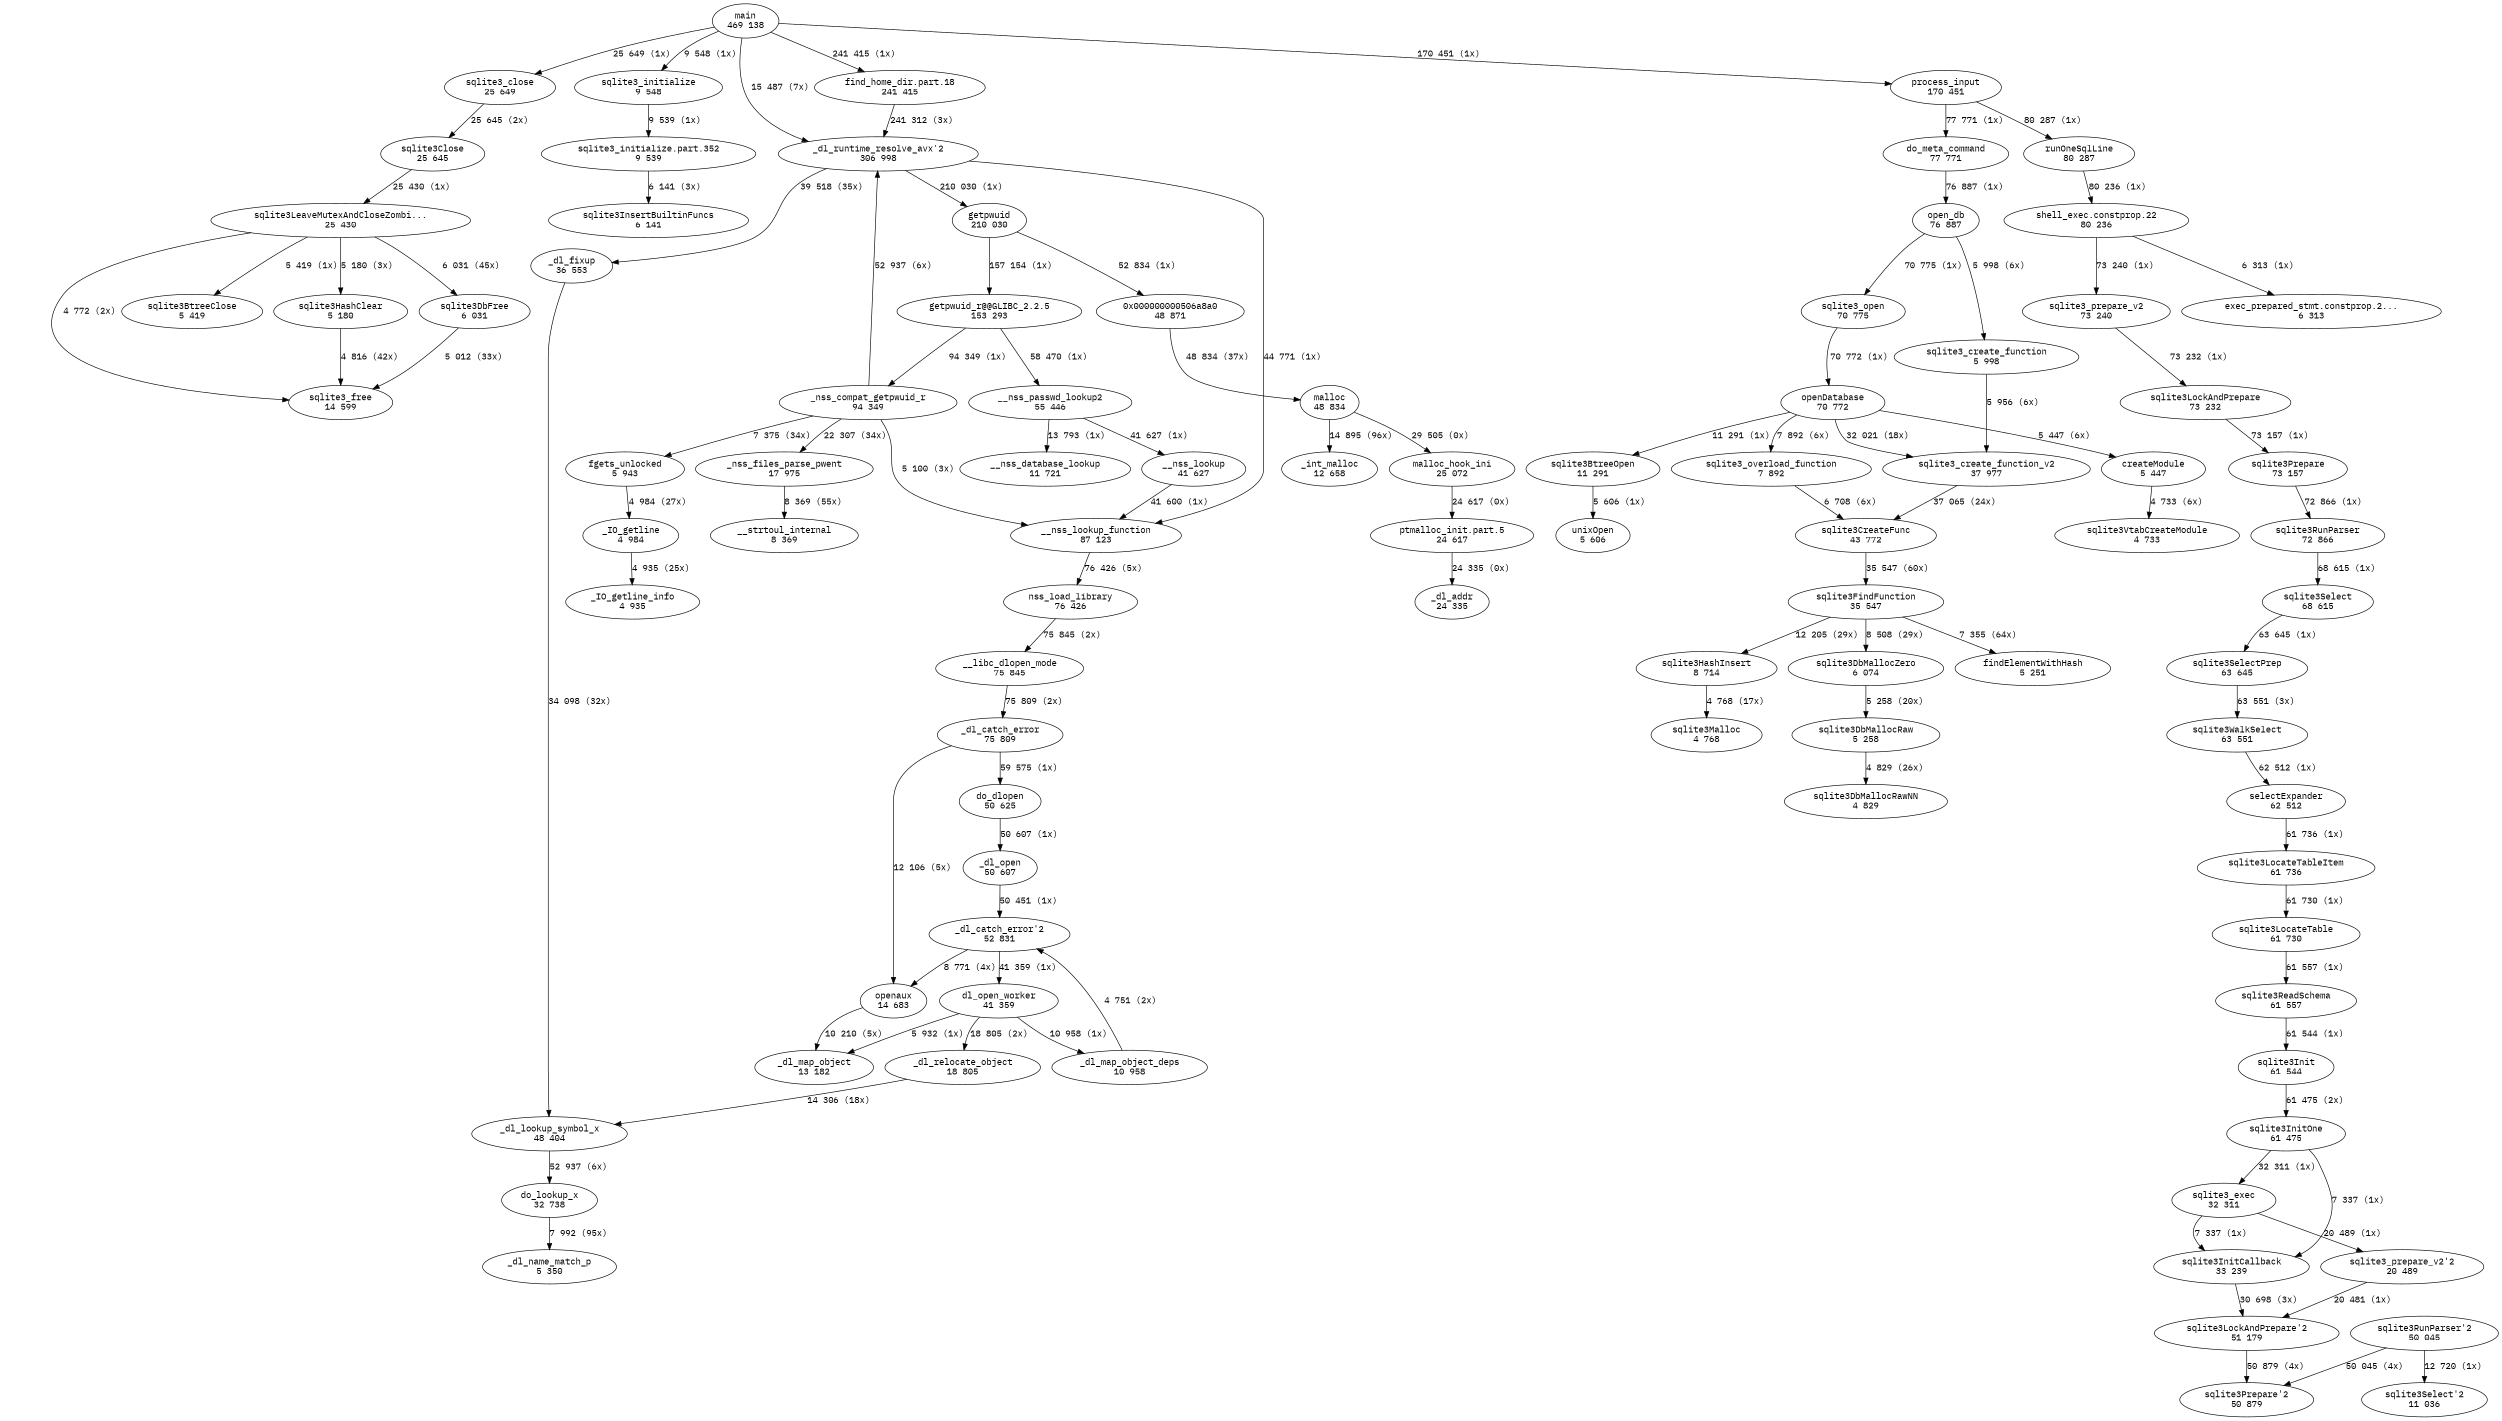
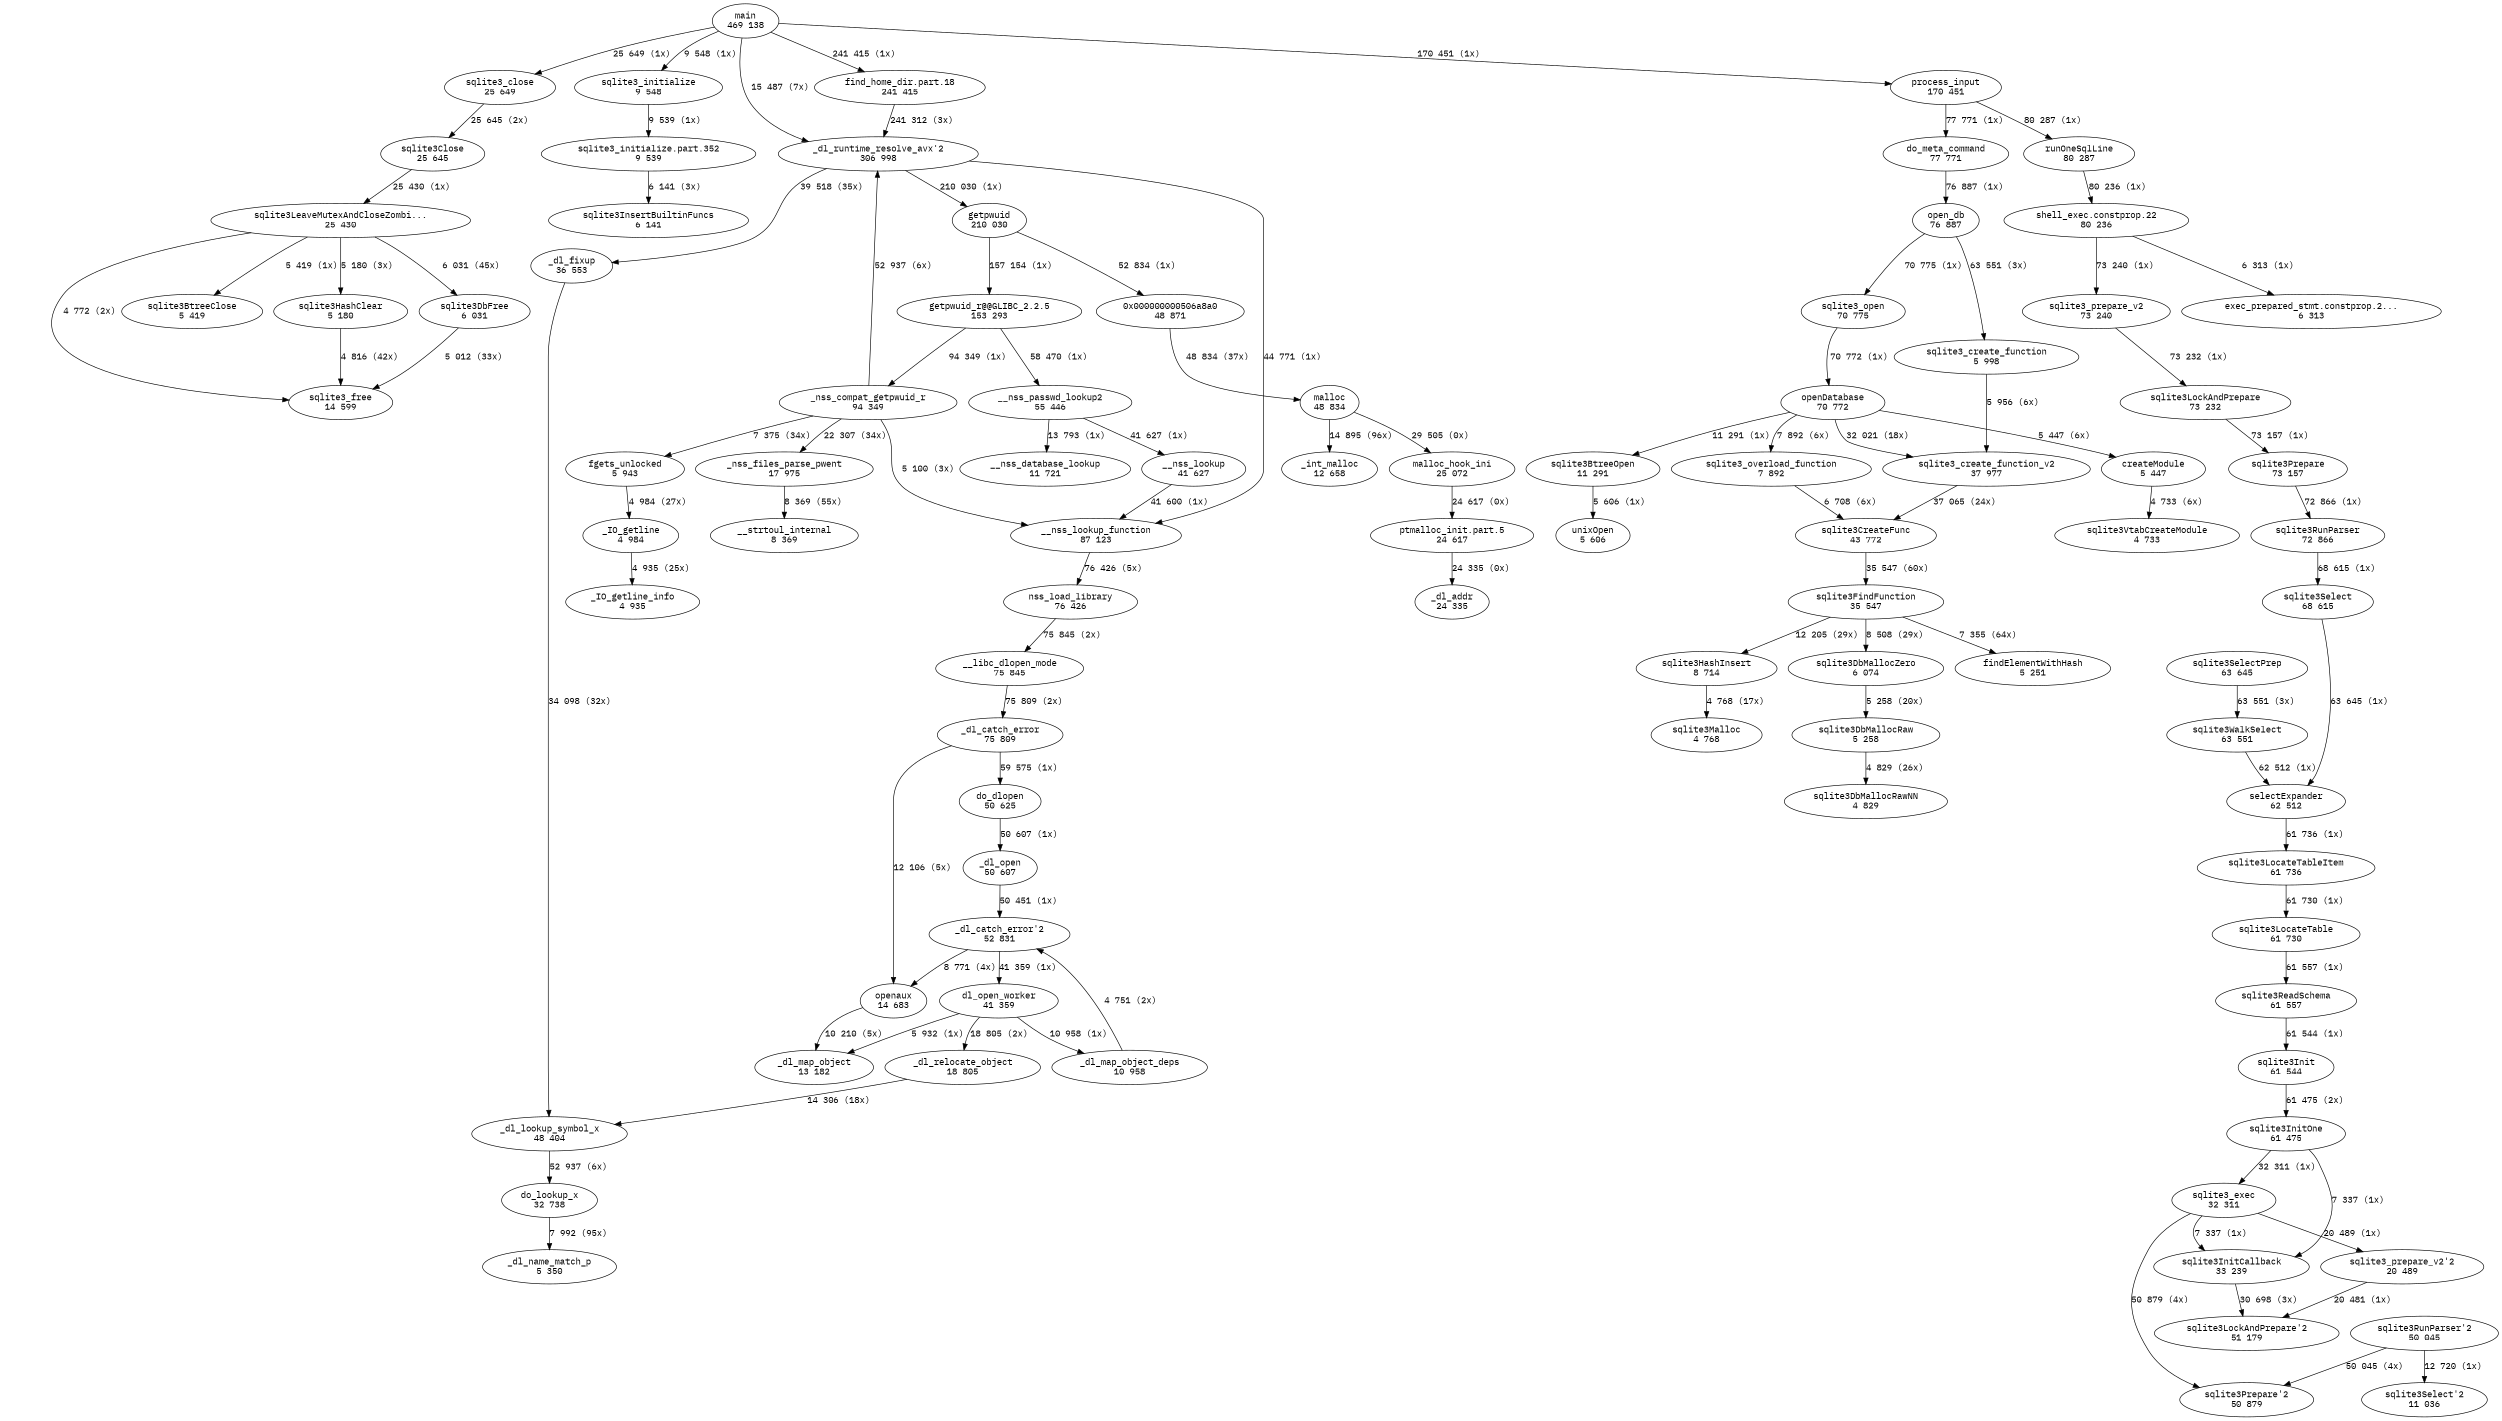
edge "open_db 76 887" -> "sqlite3_create_function 5 998": label "5 998 (6x)" -> "63 551 (3x)"
edge "sqlite3Select 68 615" -> "sqlite3SelectPrep 63 645": now "sqlite3Select 68 615" -> "selectExpander 62 512"
edge "sqlite3LockAndPrepare'2 51 179" -> "sqlite3Prepare'2 50 879": now "sqlite3_exec 32 311" -> "sqlite3Prepare'2 50 879"
